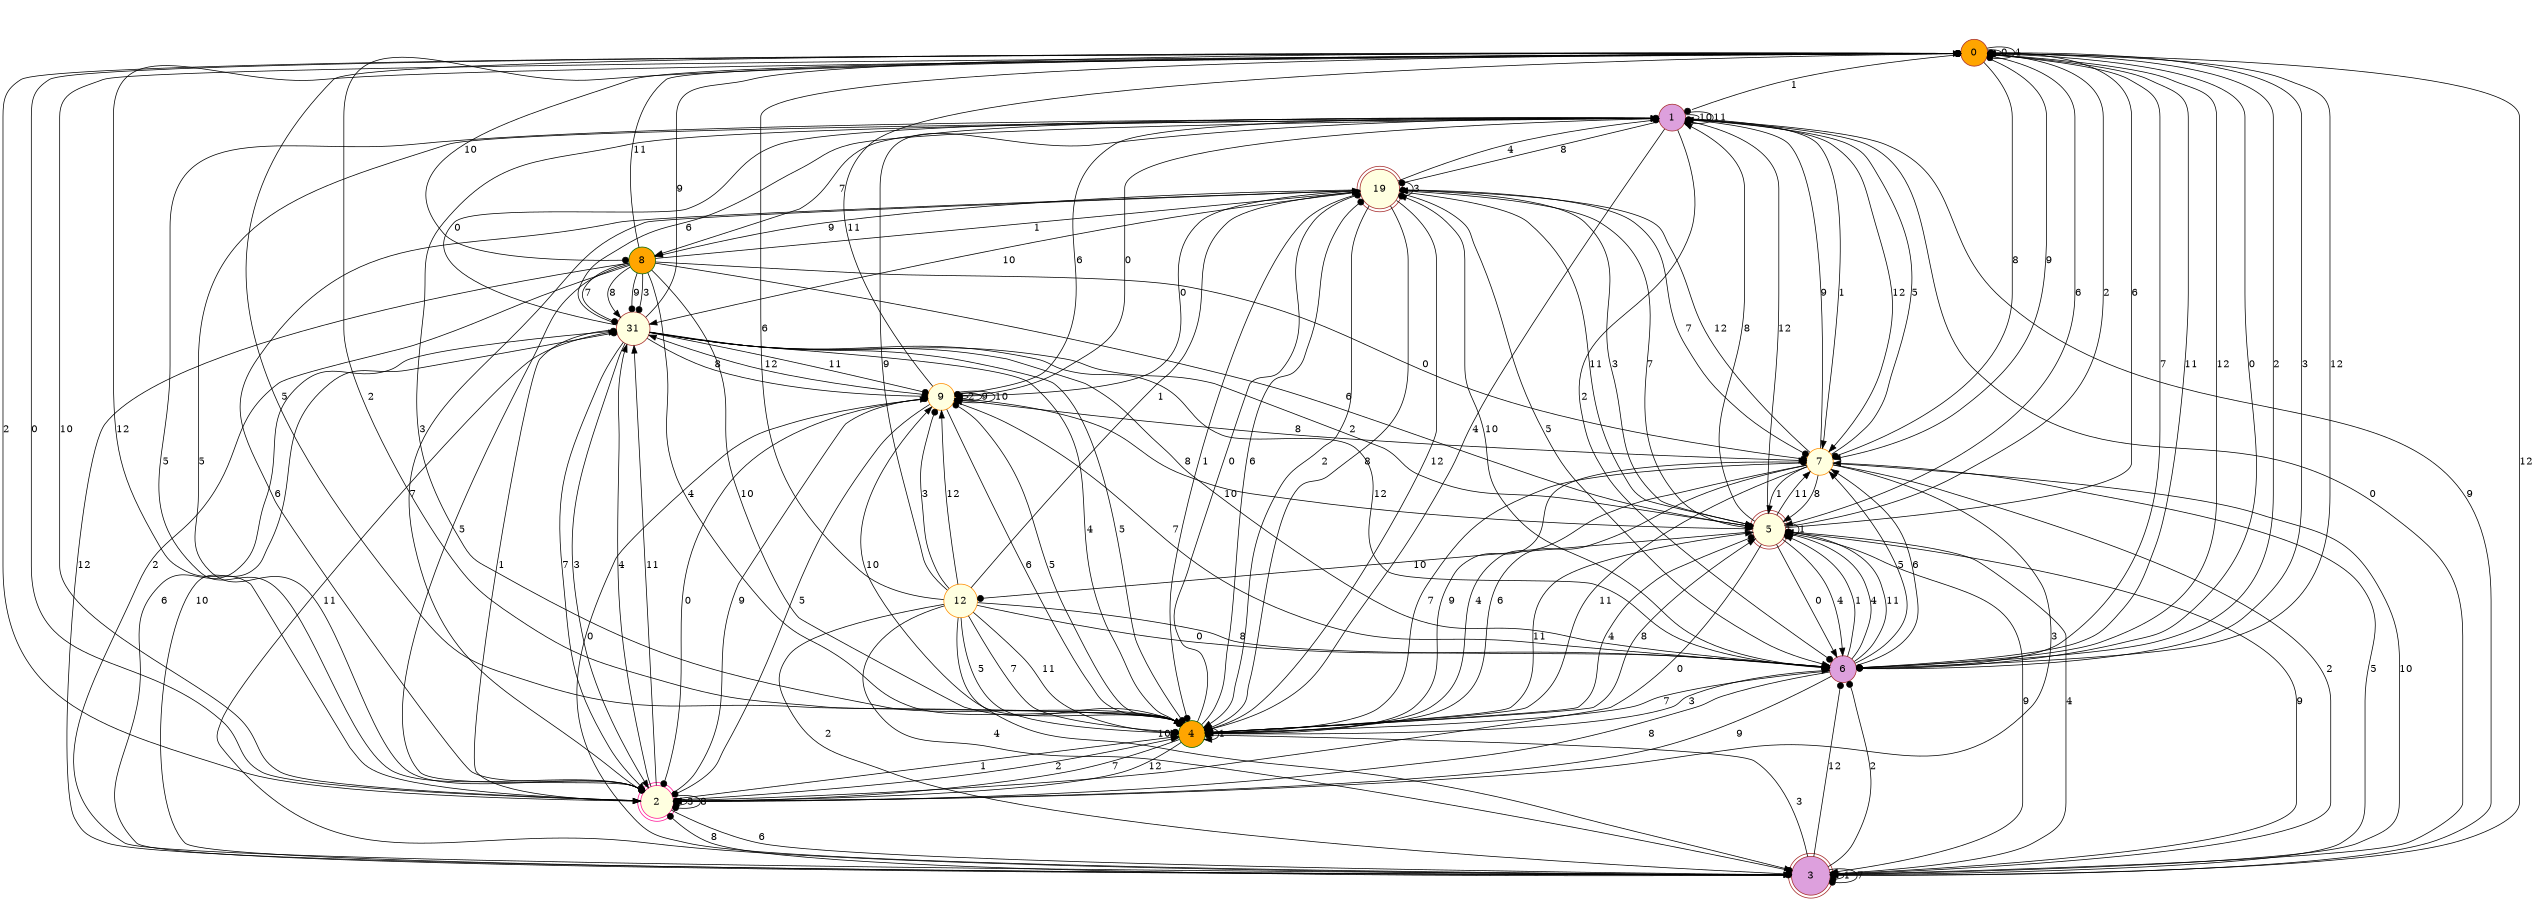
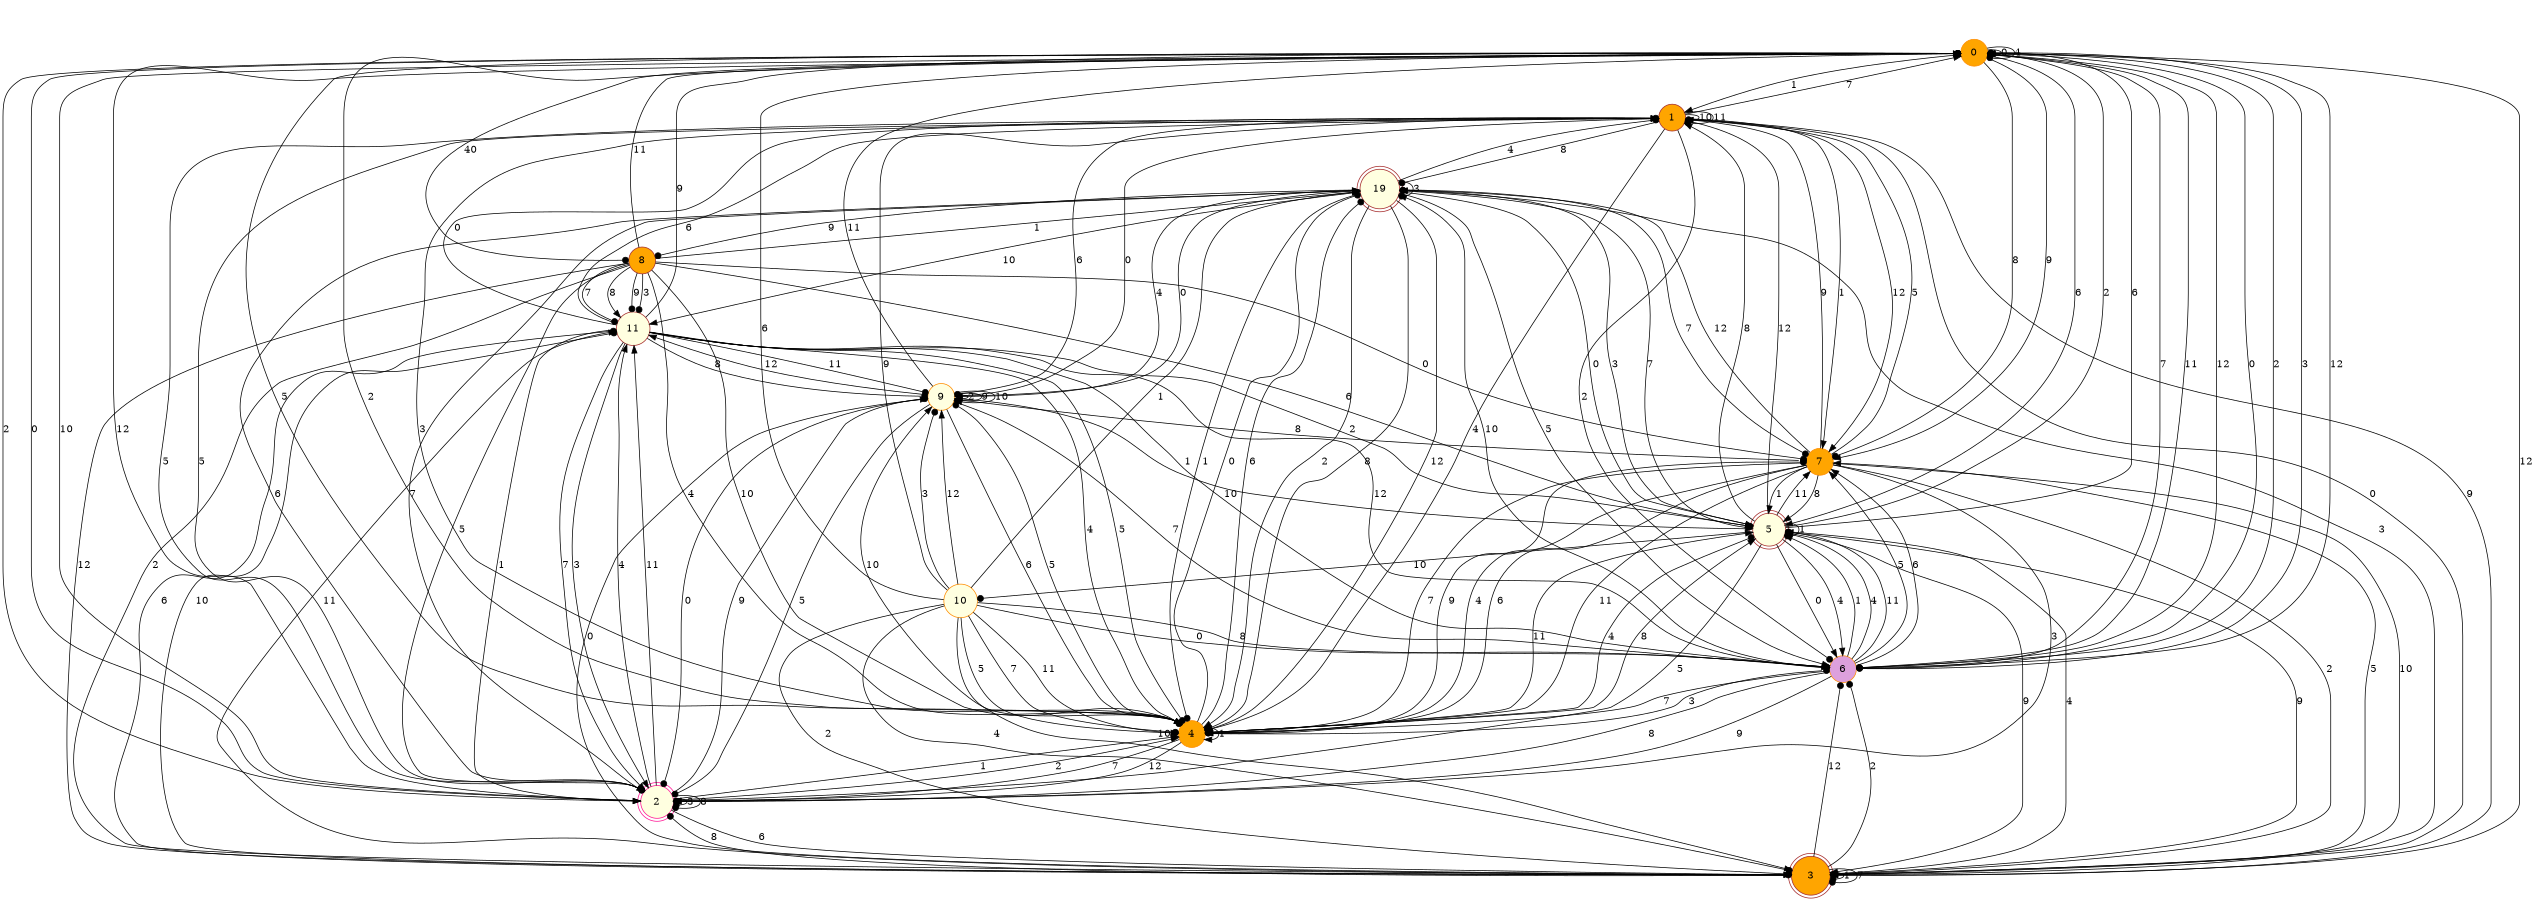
node "0": color brown -> darkorange
edge "0" -> "1": arrowhead dot -> normal
node "1": fillcolor plum -> orange
edge "1" -> "8": now "1" -> "0"
edge "0" -> "8": label "10" -> "40"
edge "19" -> "8": arrowhead normal -> dot
node "8": color darkgreen -> brown
edge "9" -> "19": added, label "4"
node "31": label "31" -> "11"
edge "19" -> "5": label "11" -> "0"
edge "9" -> "7": arrowhead normal -> dot
edge "9" -> "5": label "8" -> "1"
node "7": fillcolor lightyellow -> orange
edge "8" -> "2": arrowhead dot -> normal
node "12": label "12" -> "10"
edge "5" -> "2": label "0" -> "5"
node "6": color brown -> darkorange
edge "4" -> "6": arrowhead normal -> dot
node "4": color darkgreen -> darkorange
edge "3" -> "4": now "3" -> "19"
node "3": fillcolor plum -> orange
